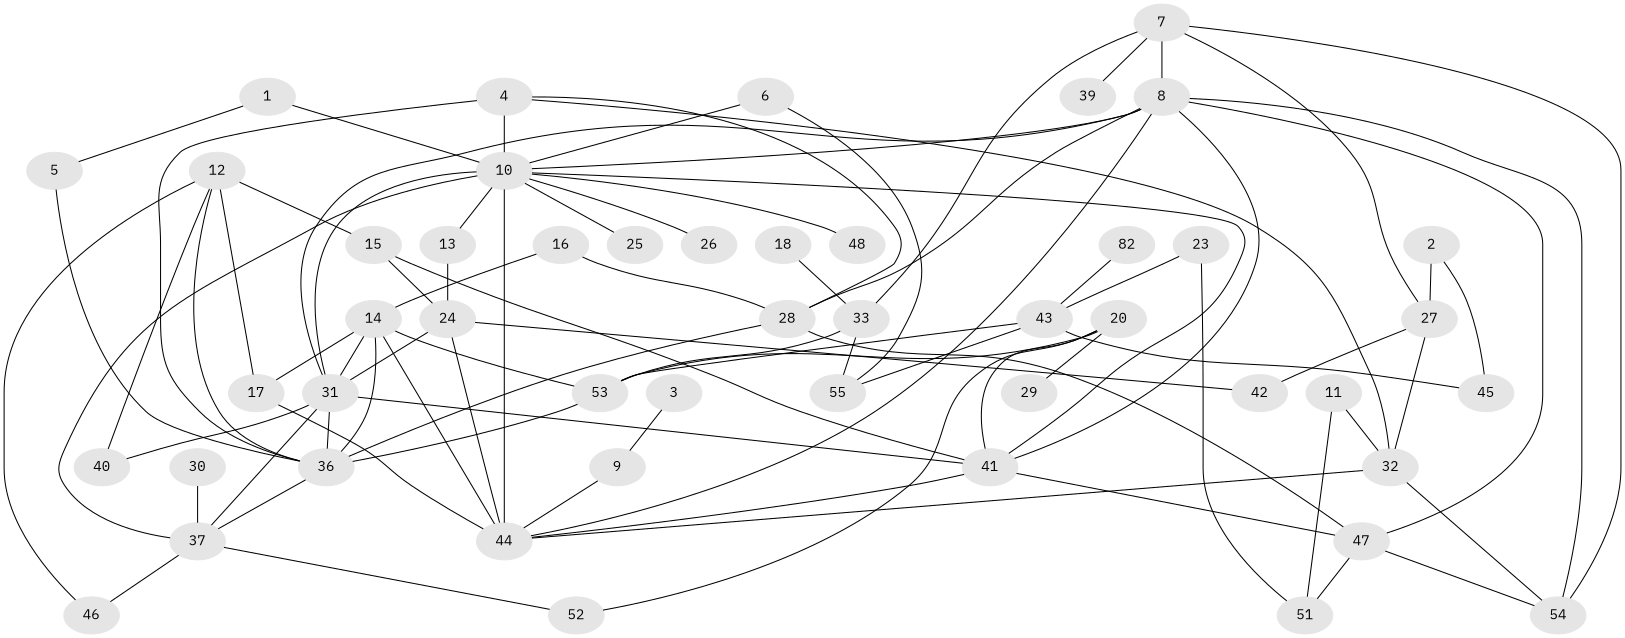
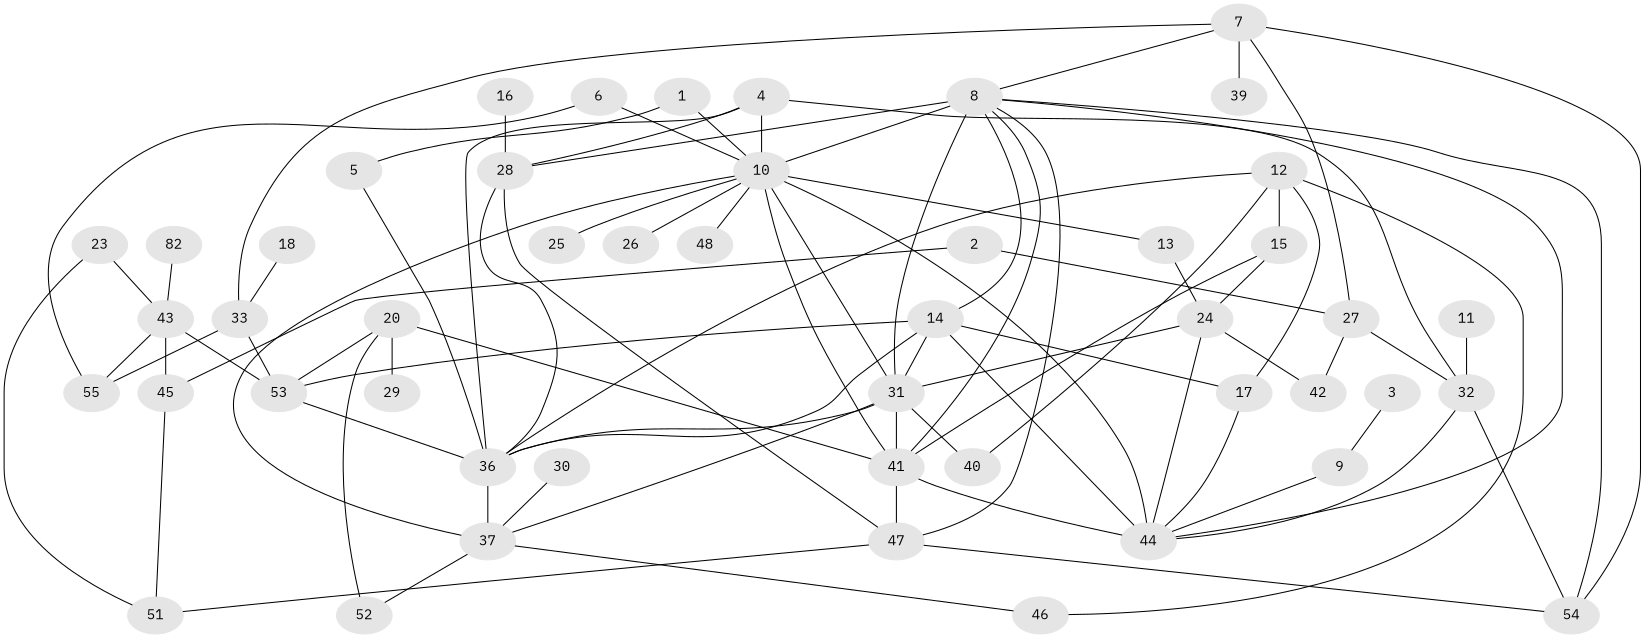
edge "16" -- "14": now "8" -- "14"
edge "11" -- "51": now "45" -- "51"
